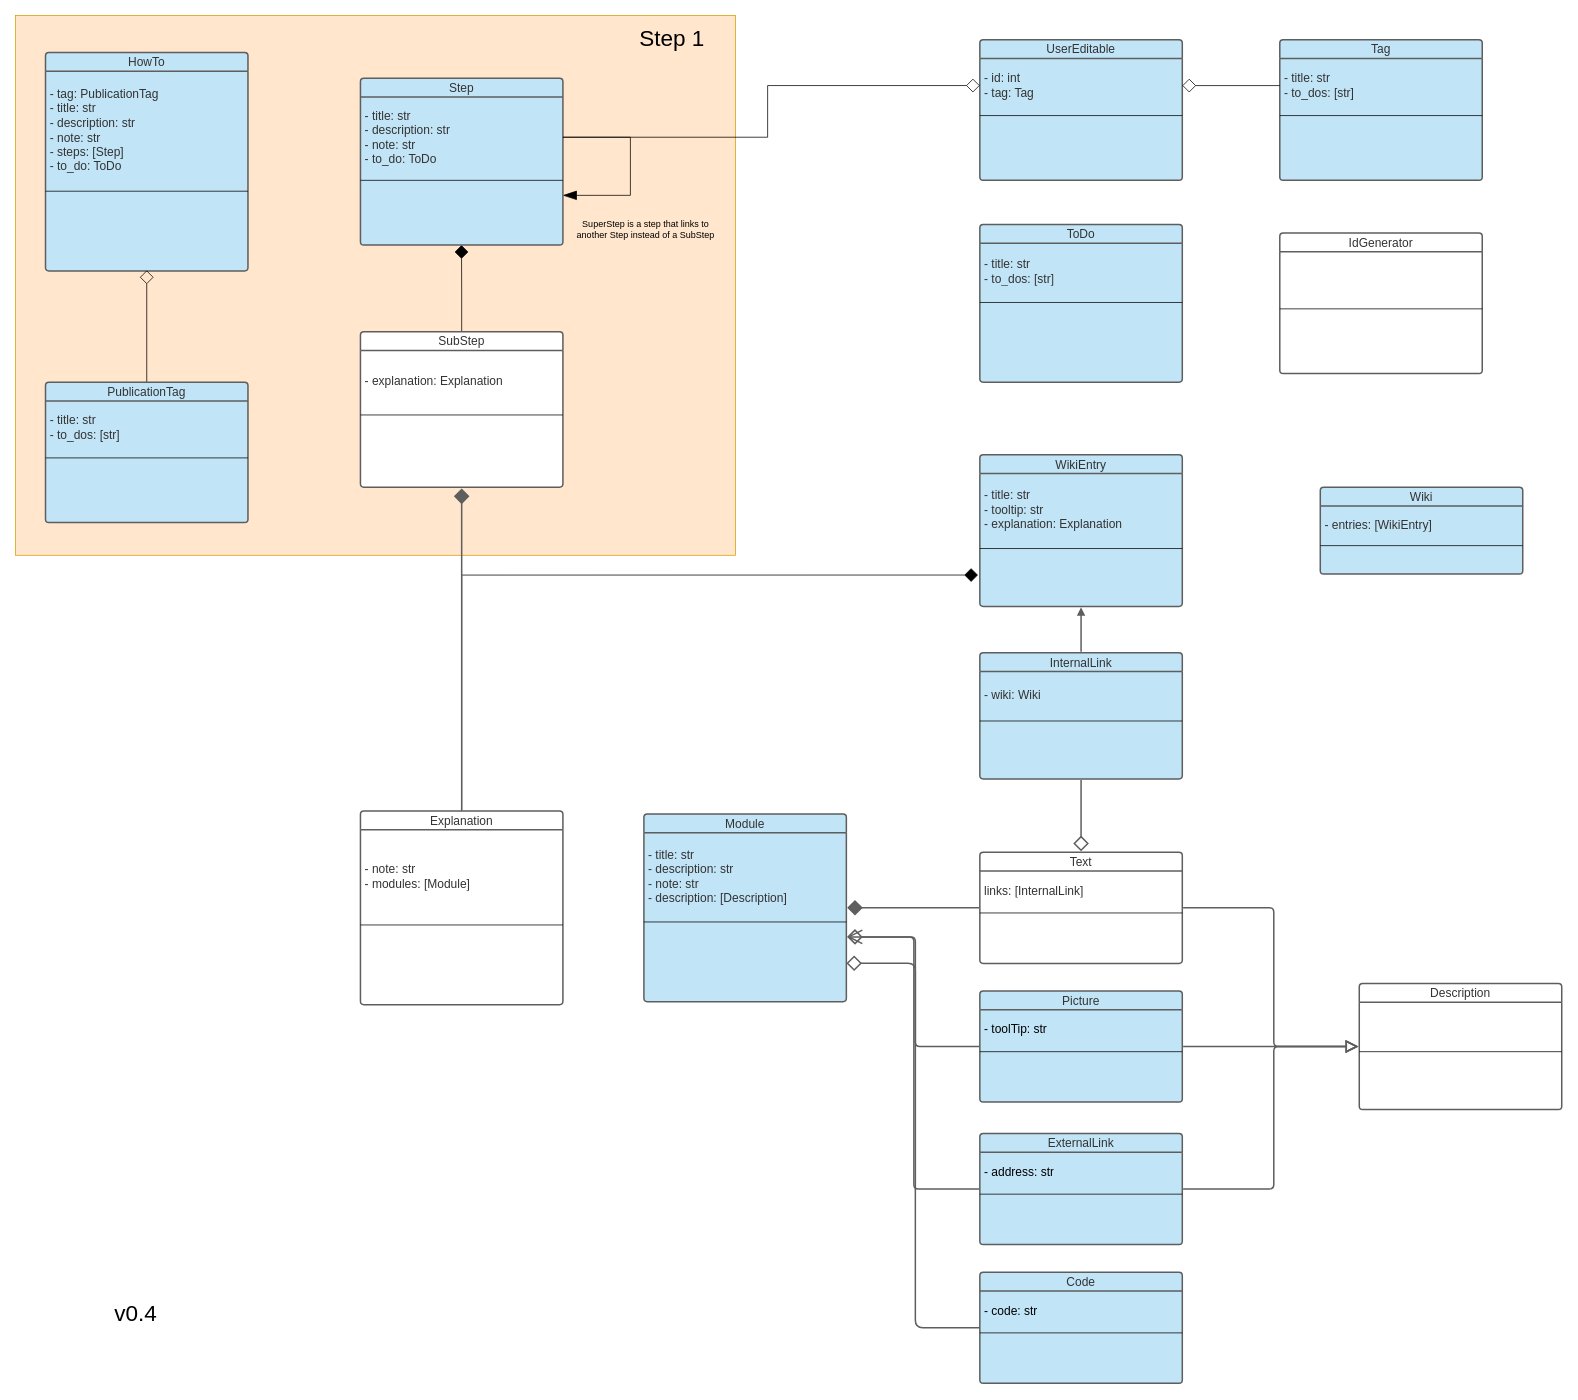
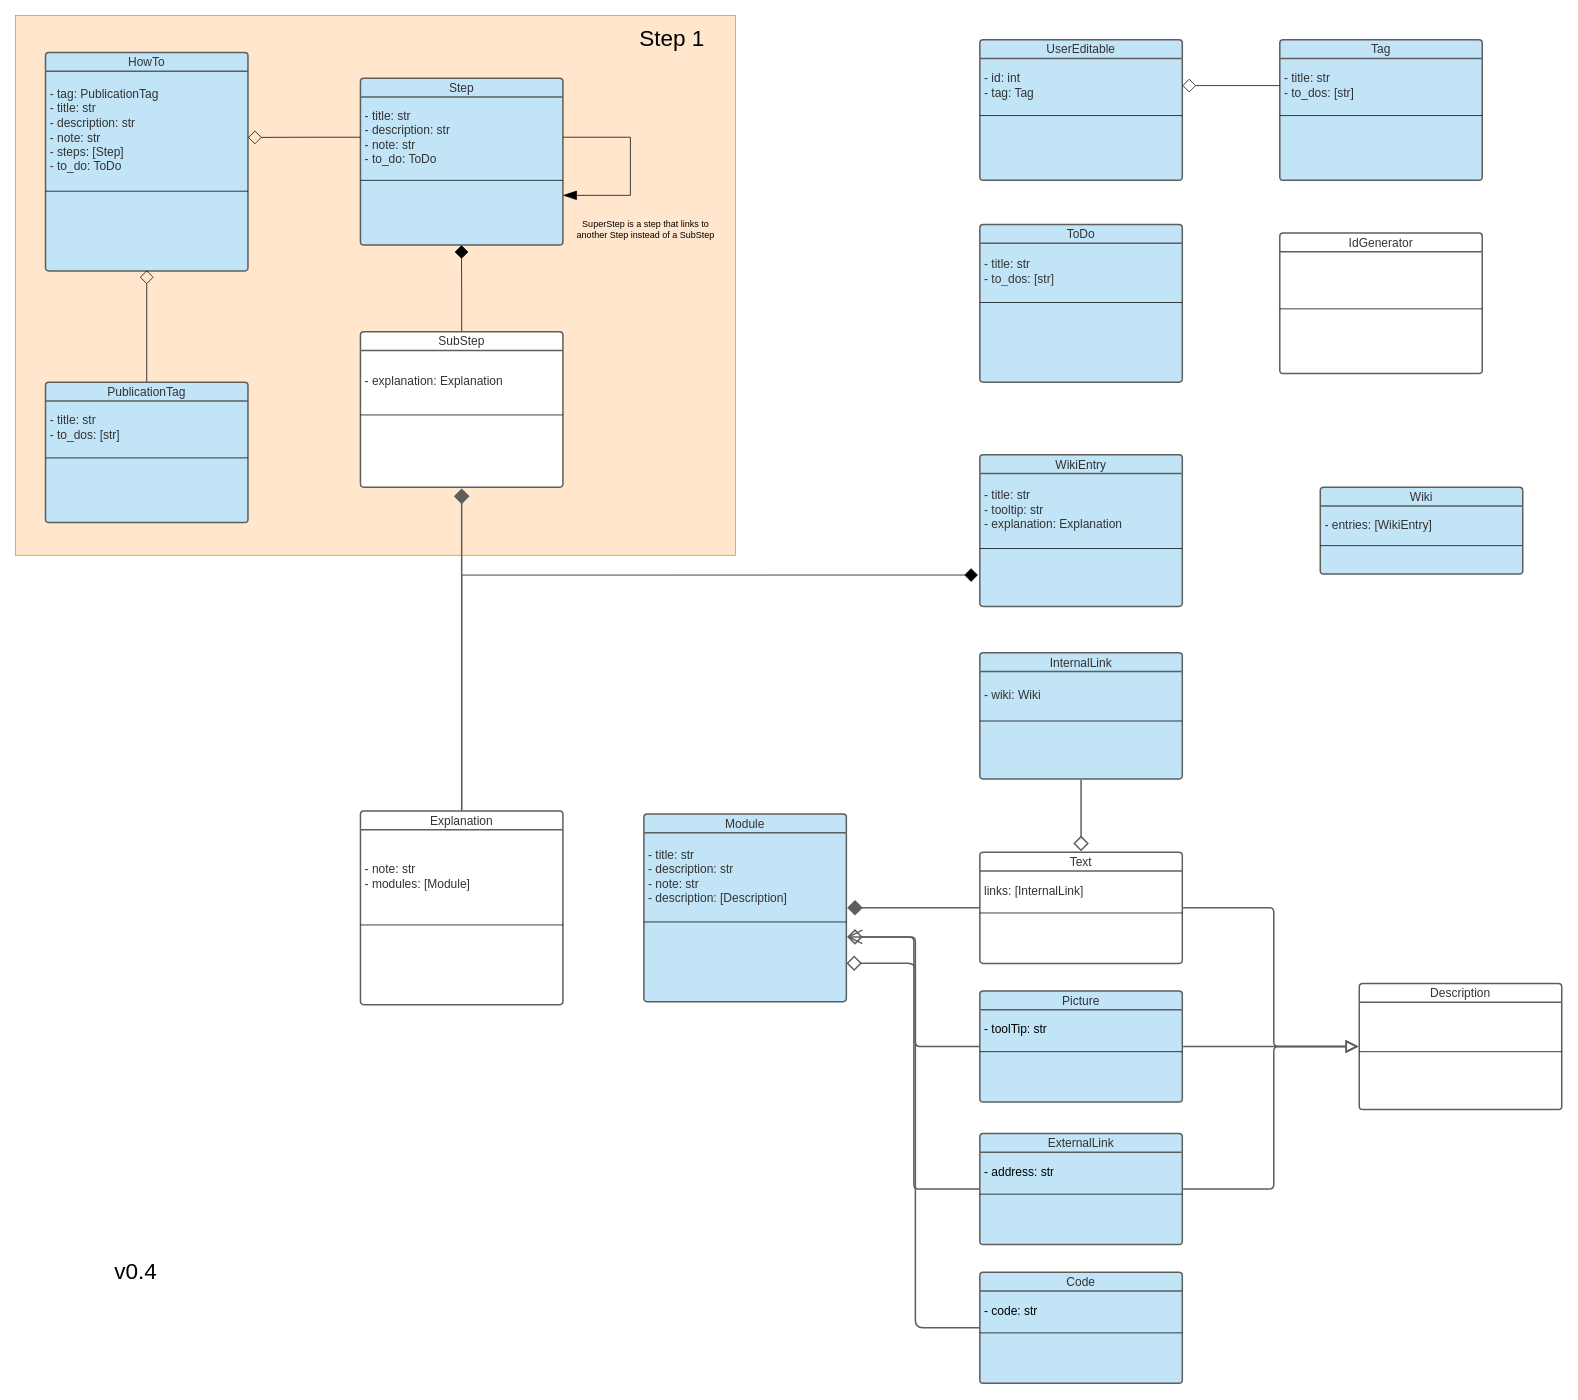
edge "- title: str - description: str - note: str - to_do: ToDo" -> "- id: int - tag: Tag": now "- title: str - description: str - note: str - to_do: ToDo" -> "- tag: PublicationTag - title: str - description: str - note: str - steps: [Step] - to_do: ToDo"
edge "InternalLink" -> "WikiEntry": removed
node "v0.4": moved (135, 1313) -> (135, 1272)
